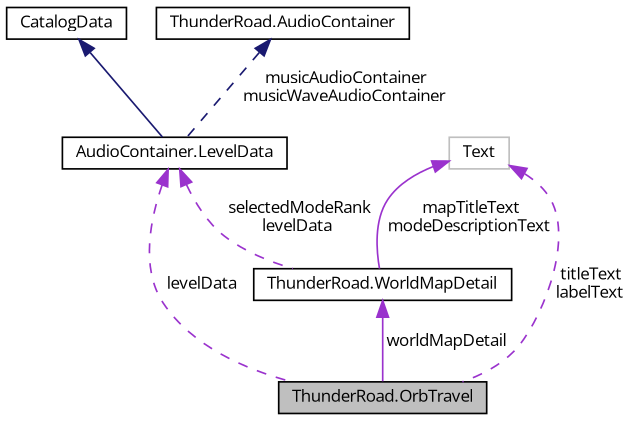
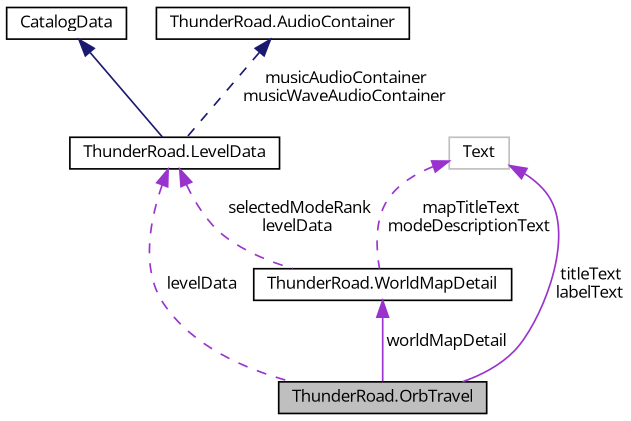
node "AudioContainer.LevelData": label "AudioContainer.LevelData" -> "ThunderRoad.LevelData"
edge "ThunderRoad.WorldMapDetail" -> "Text": style solid -> dashed
edge "ThunderRoad.OrbTravel" -> "Text": style dashed -> solid
